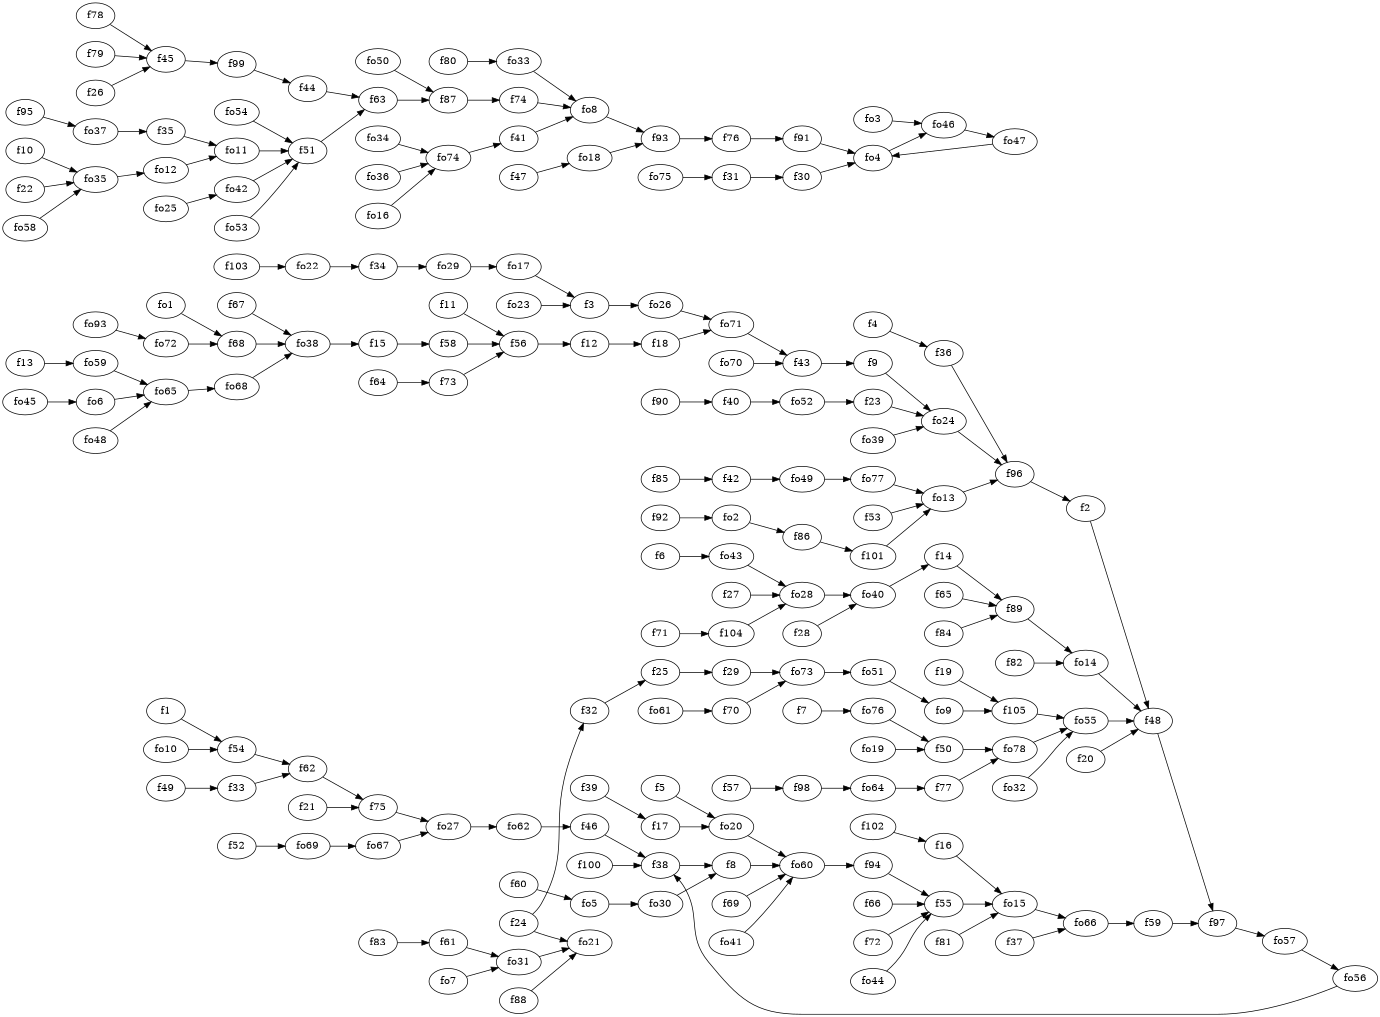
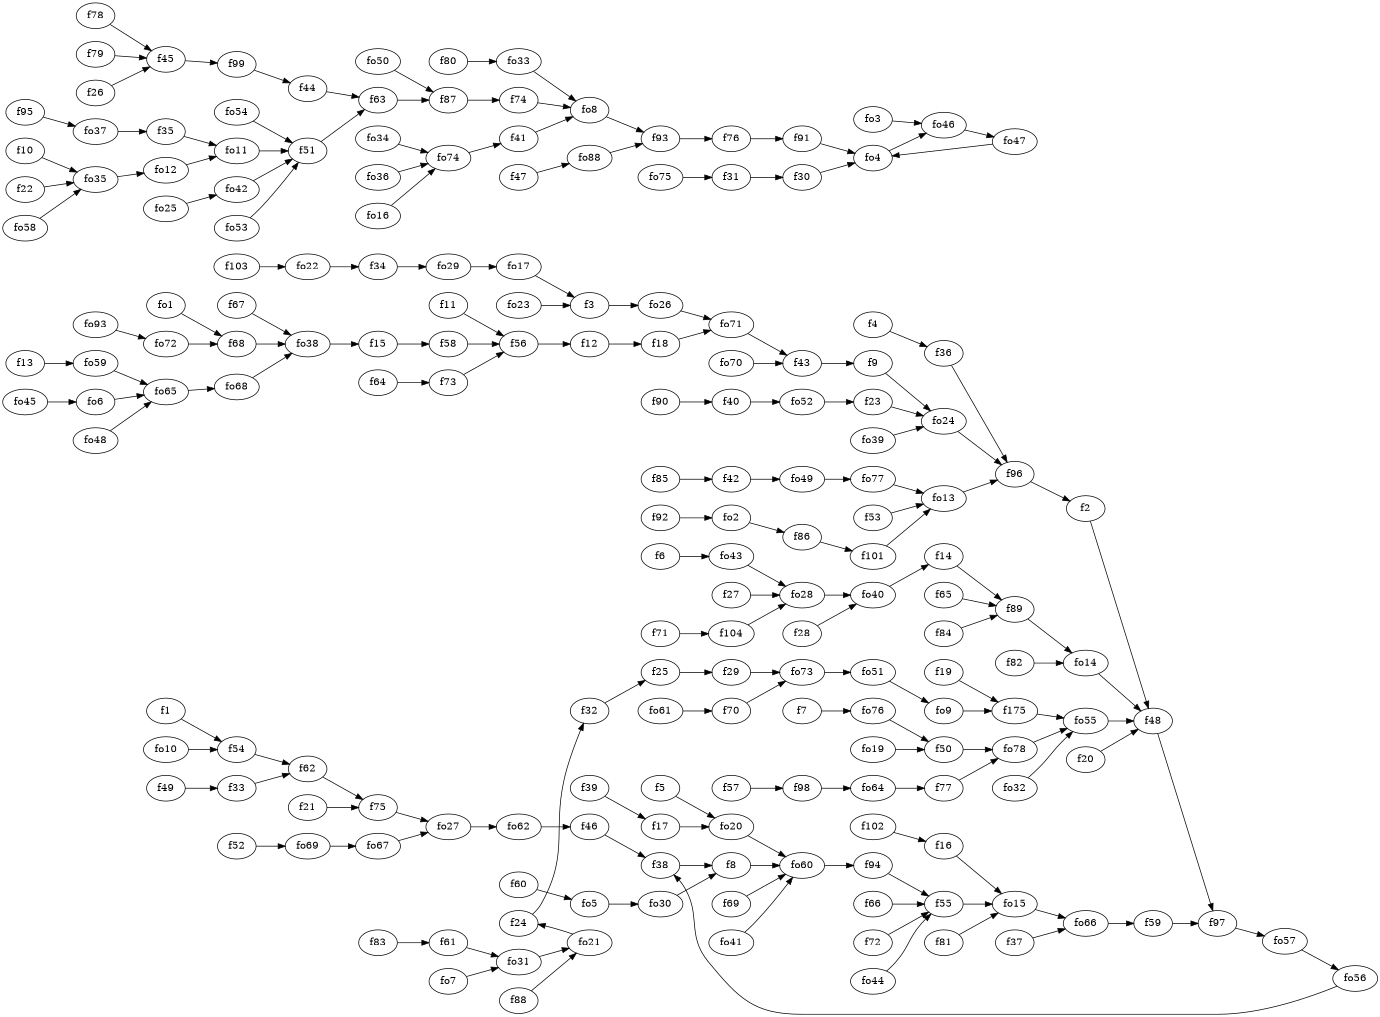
node "fo18": label "fo18" -> "fo88"
node "f105": label "f105" -> "f175"
node "f100": removed
edge "f24" -> "fo21": reversed
